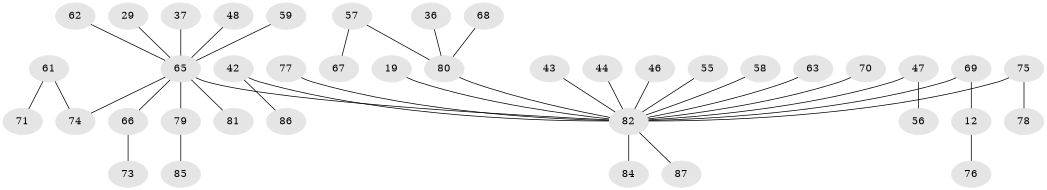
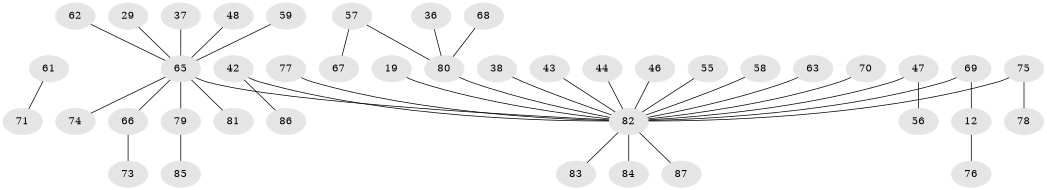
node "38": added
edge "61" -- "74": removed
node "83": added
